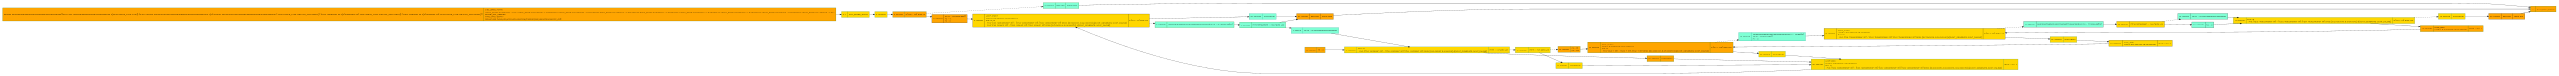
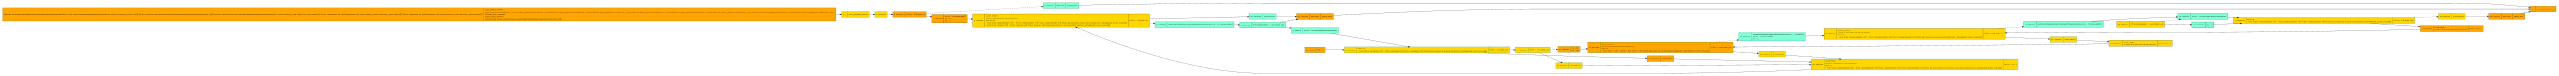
edge "17: 0x0037" -> "18: 0x0041": now "17: 0x0037" -> "19: 0x0043"
